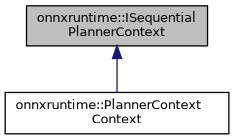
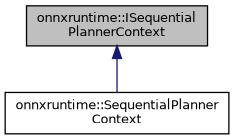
node "onnxruntime::PlannerContext Context": label "onnxruntime::PlannerContext Context" -> "onnxruntime::SequentialPlanner Context"
